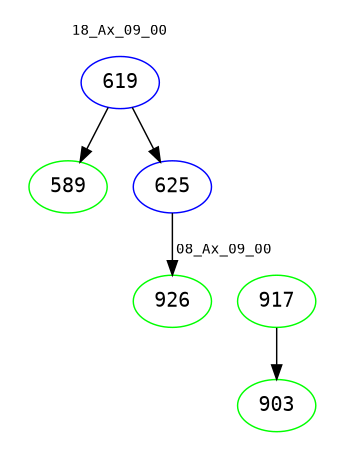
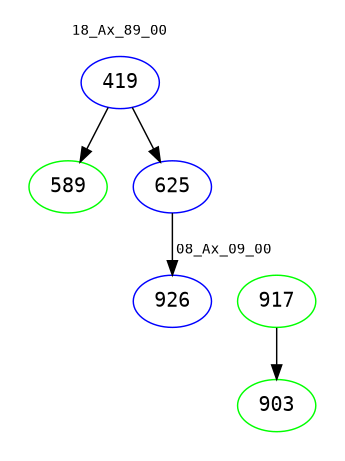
cluster "18_Ax_09_00": label "18_Ax_09_00" -> "18_Ax_89_00"
node "619": label "619" -> "419"
node "926": color green -> blue
